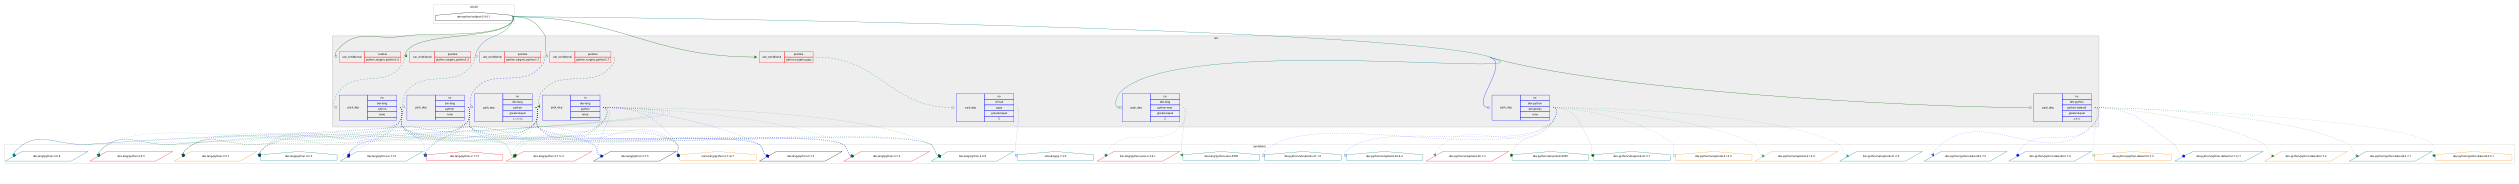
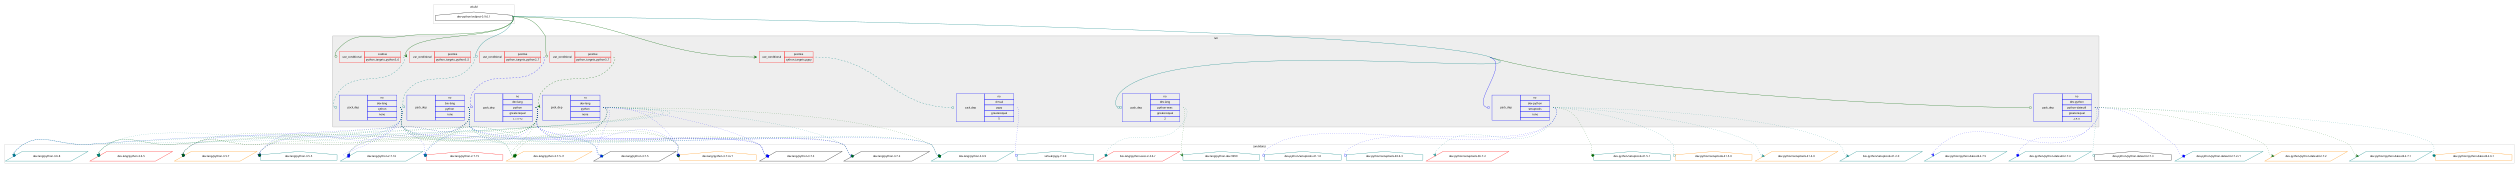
node "dev-lang/python-3.7.5-r1": color red -> darkorange
node "none-lang/python-3.7.4-r1": label "none-lang/python-3.7.4-r1" -> "dev-lang/python-3.7.4-r1"
node "dev-lang/python-3.7.2": color red -> black
node "dev-lang/python-exec-9999": label "dev-lang/python-exec-9999" -> "dev-lang/python-dev-9999"
node "dev-python/setuptools-9999": removed
node "dev-python/python-dateutil-2.7.3": color darkorange -> black
